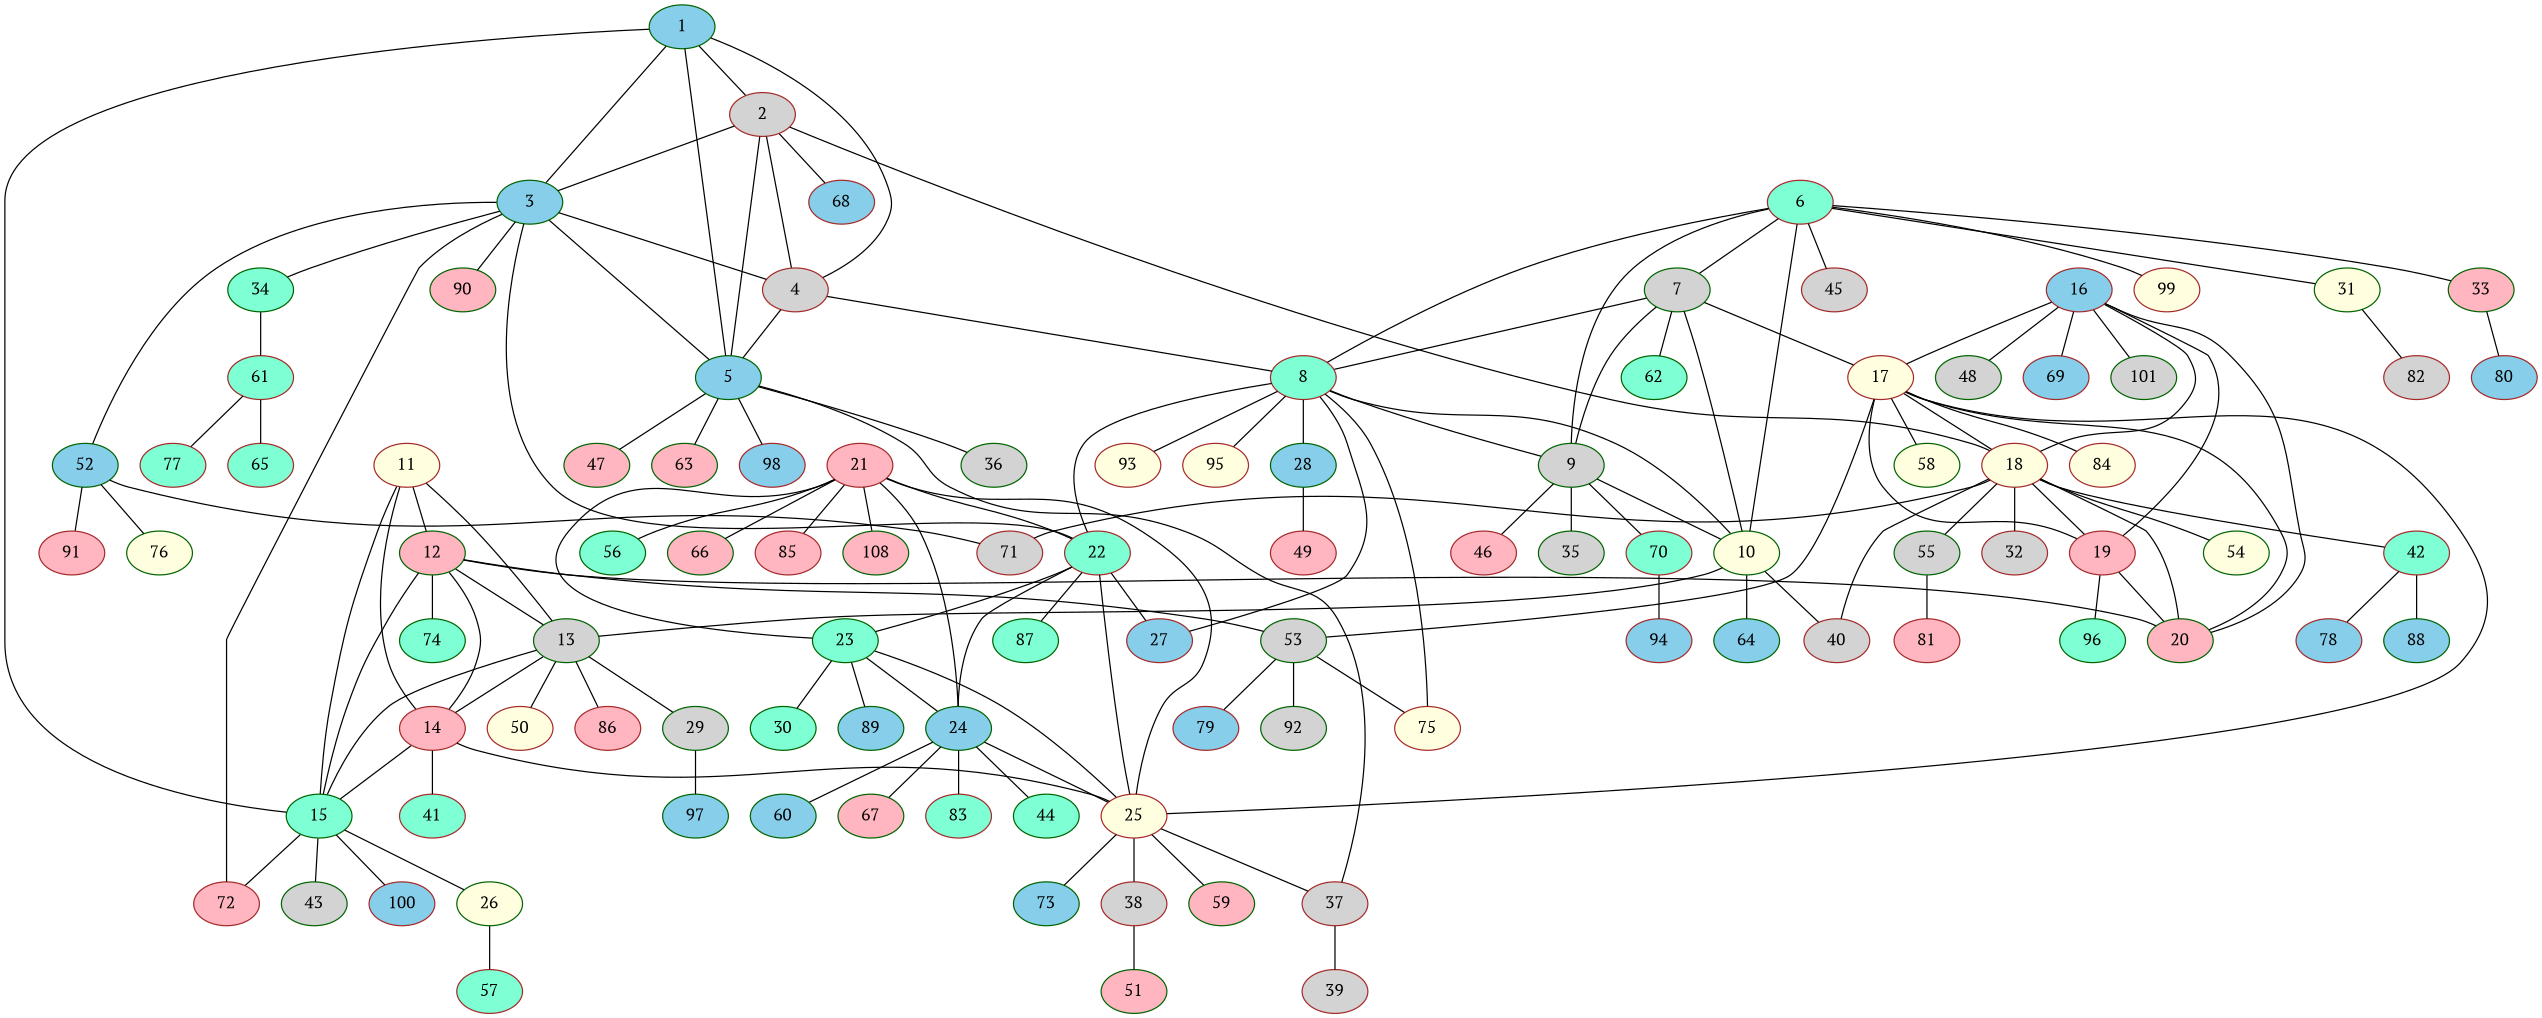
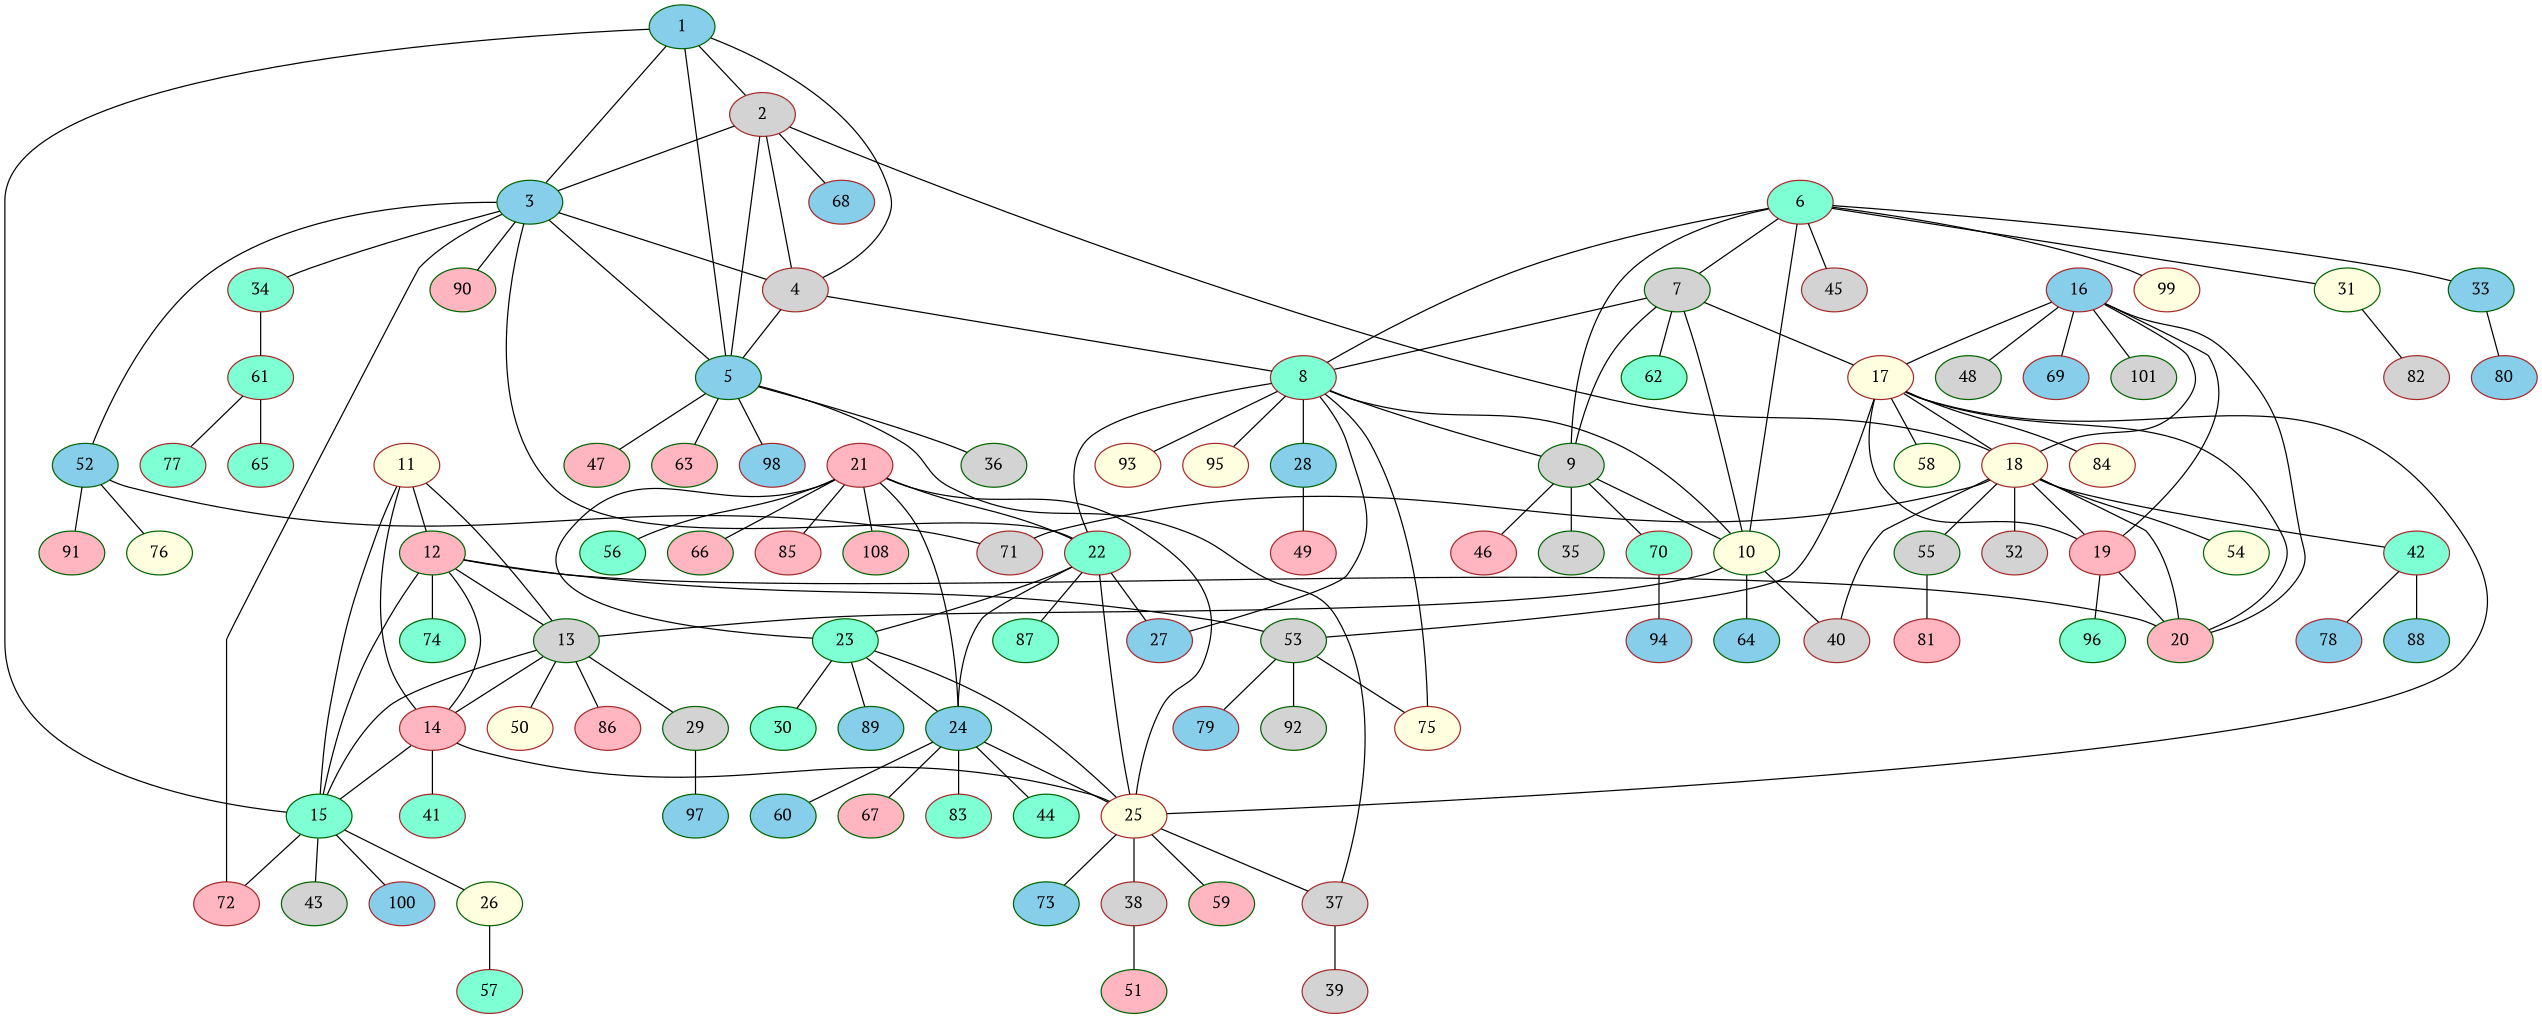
node "34": color darkgreen -> brown
node "33": fillcolor lightpink -> skyblue
node "91": color brown -> darkgreen
